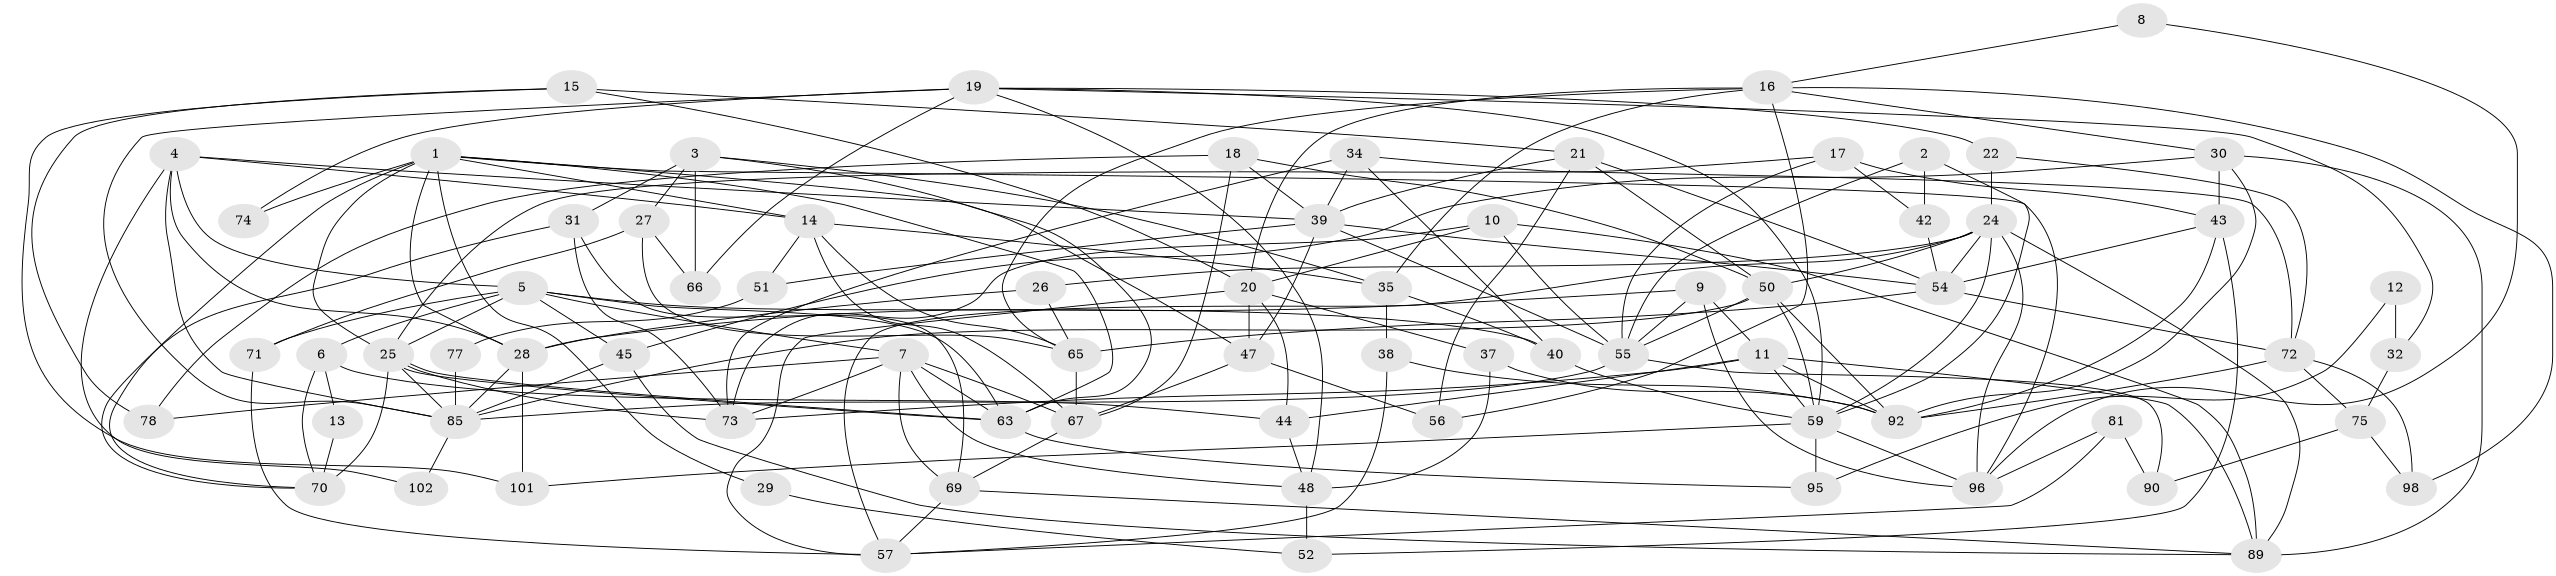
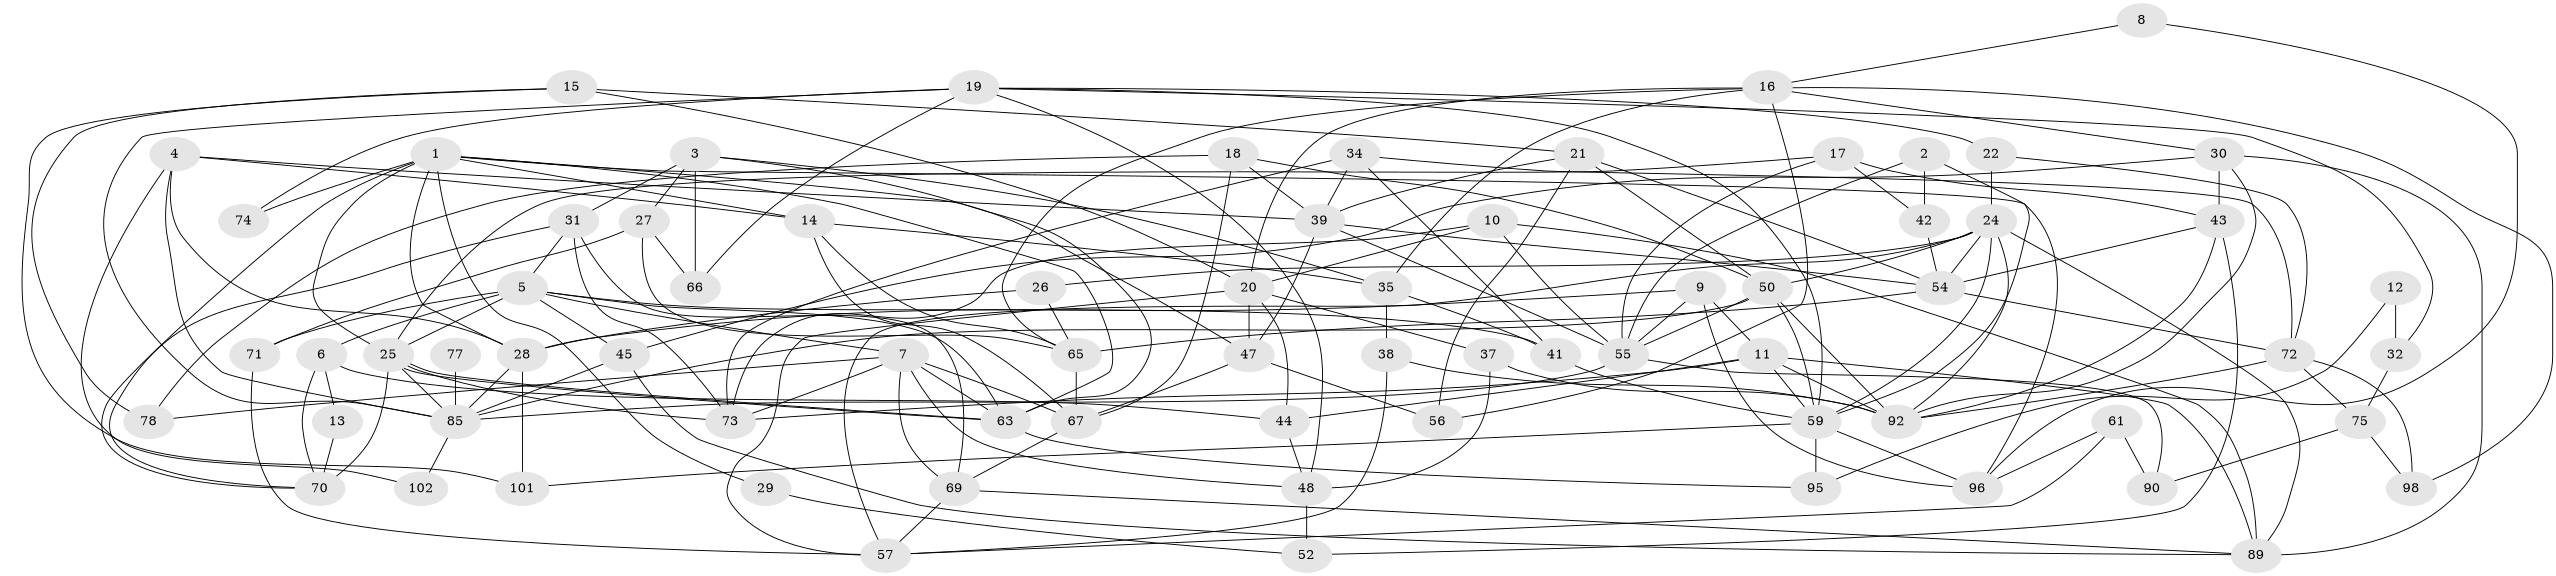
edge "4" -- "5": now "31" -- "5"
node "51": removed
edge "24" -- "96": now "24" -- "92"
node "40": label "40" -> "41"
node "81": label "81" -> "61"
